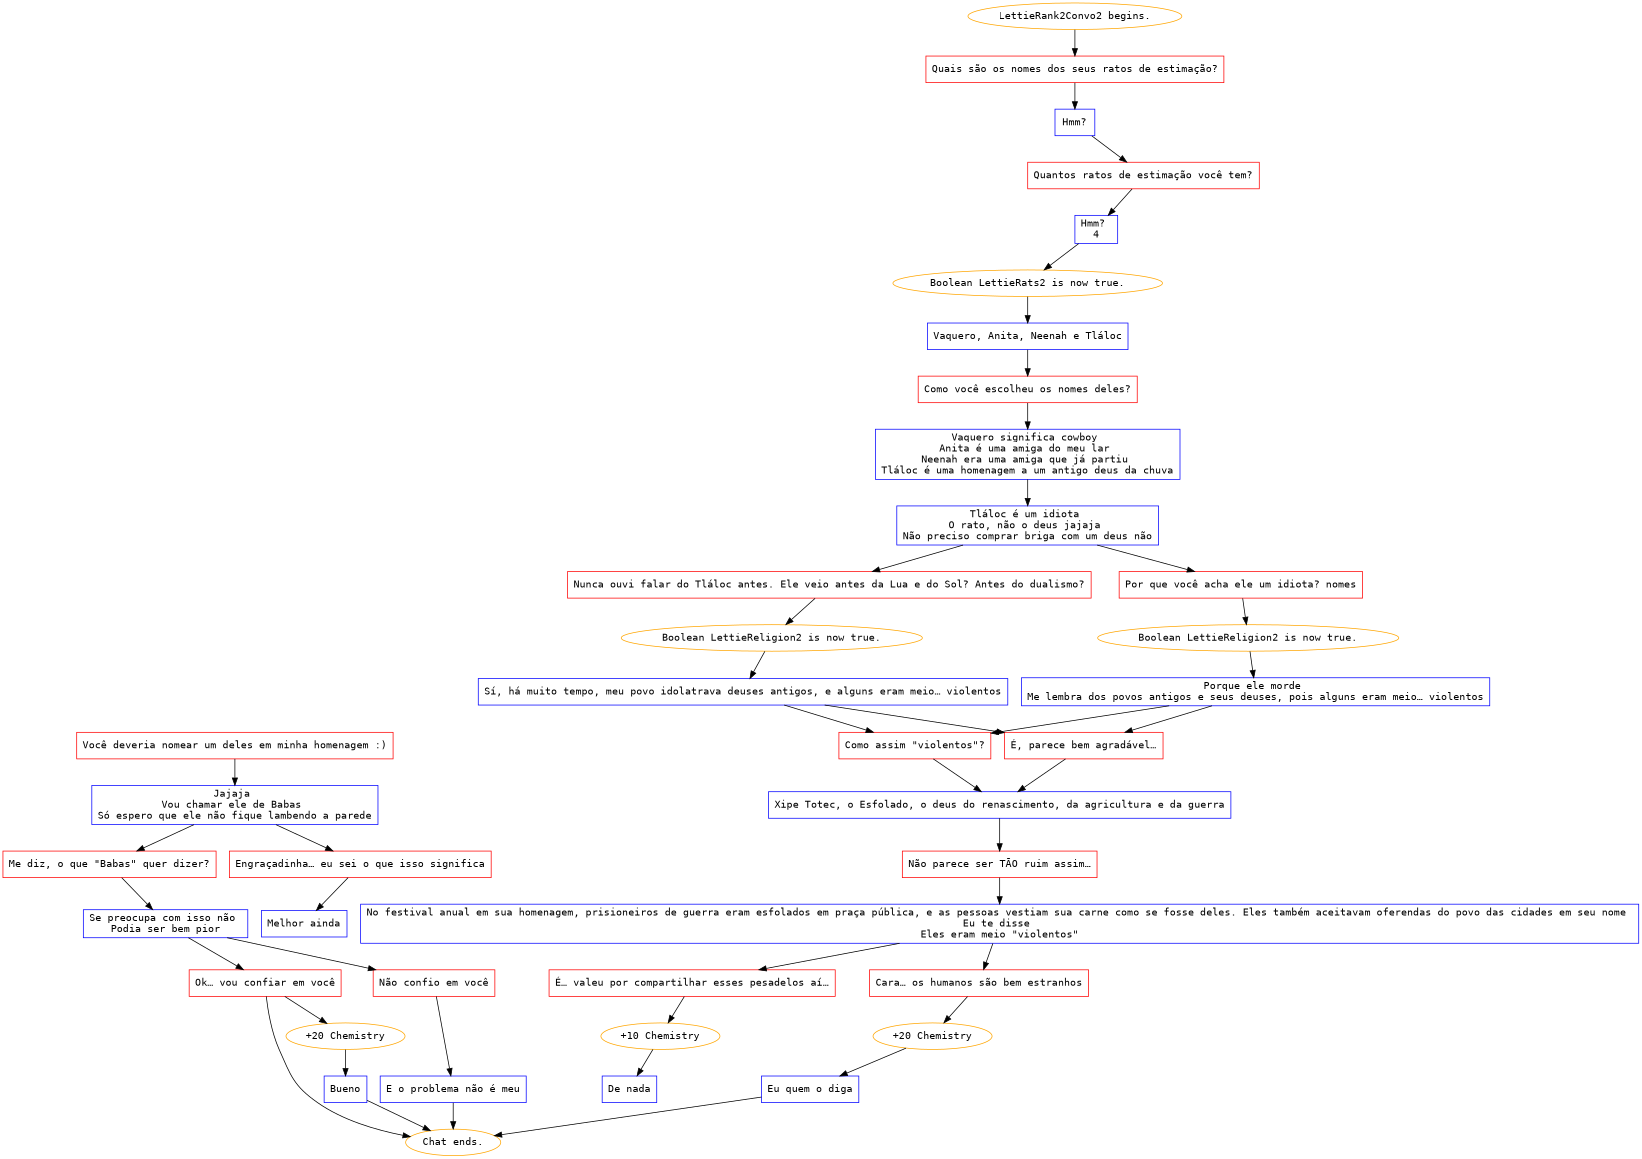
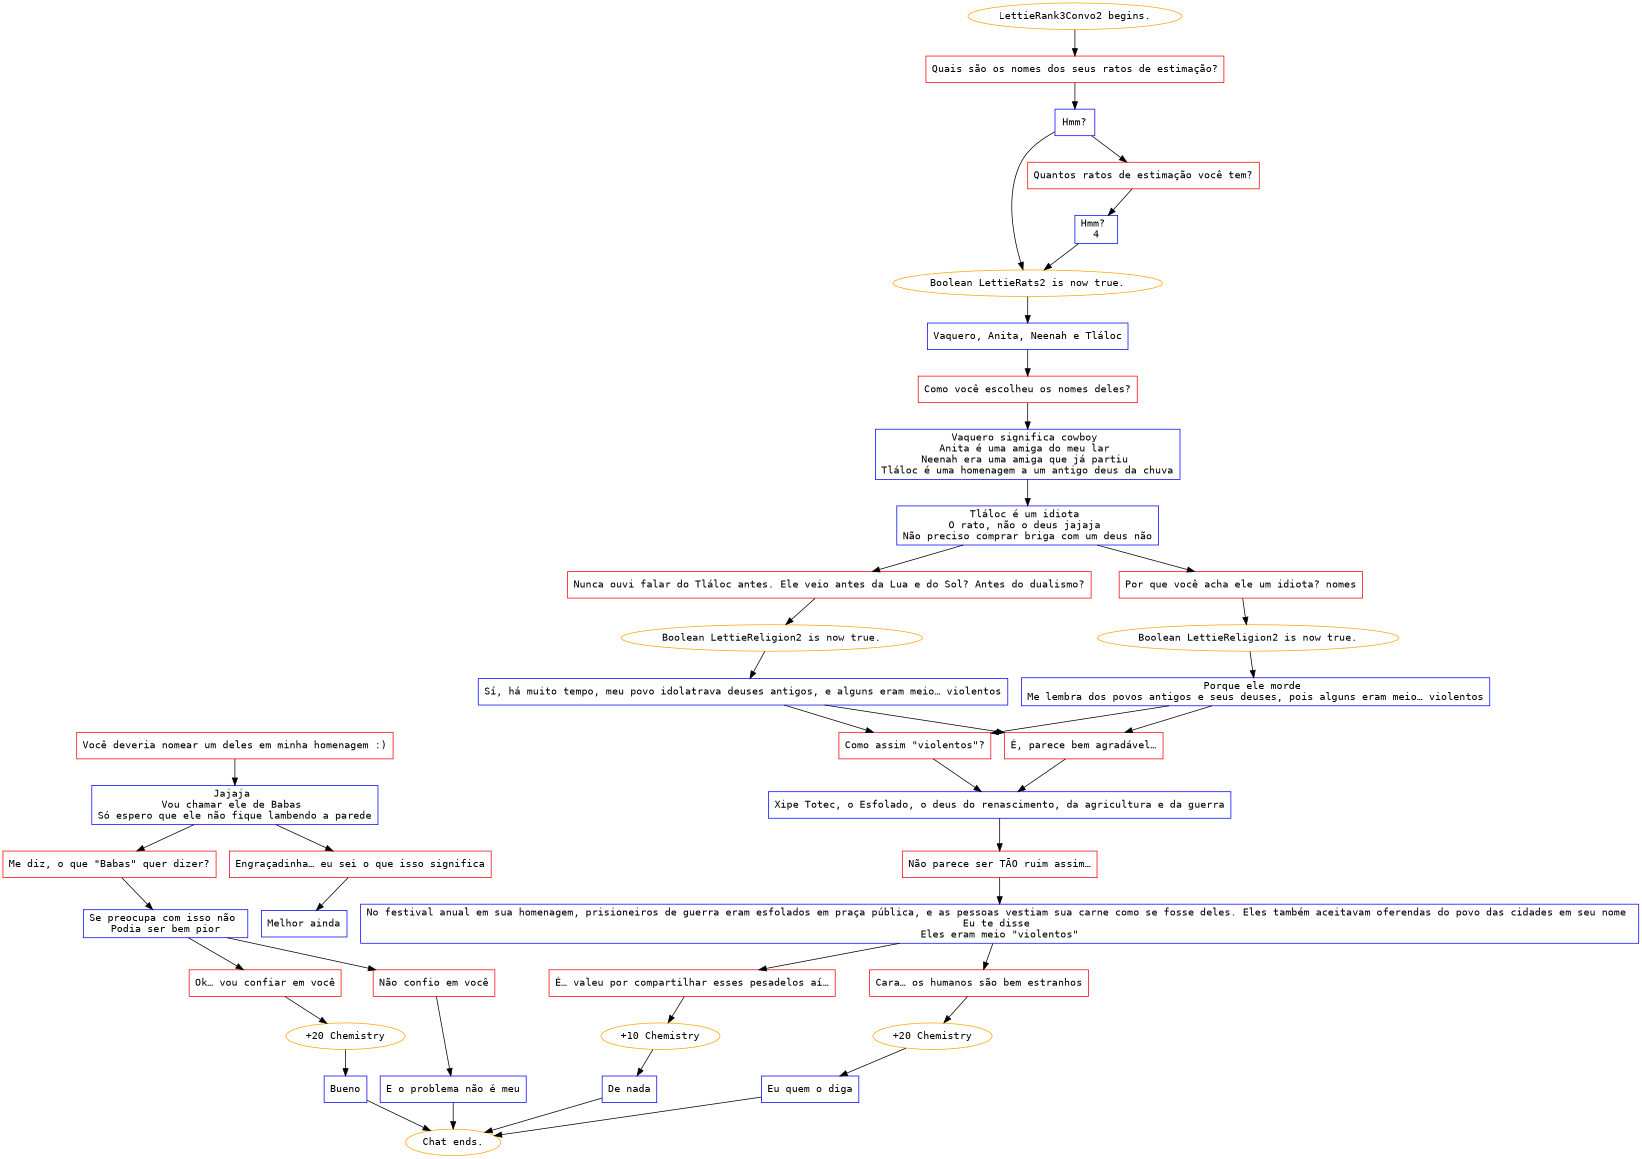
node "LettieRank2Convo2 begins.": label "LettieRank2Convo2 begins." -> "LettieRank3Convo2 begins."
edge "Hmm?" -> "Boolean LettieRats2 is now true.": added
edge "Ok… vou confiar em você" -> "Chat ends.": now "De nada" -> "Chat ends."
